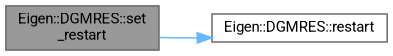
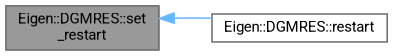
edge "Eigen::DGMRES::set _restart" -> "Eigen::DGMRES::restart": reversed
